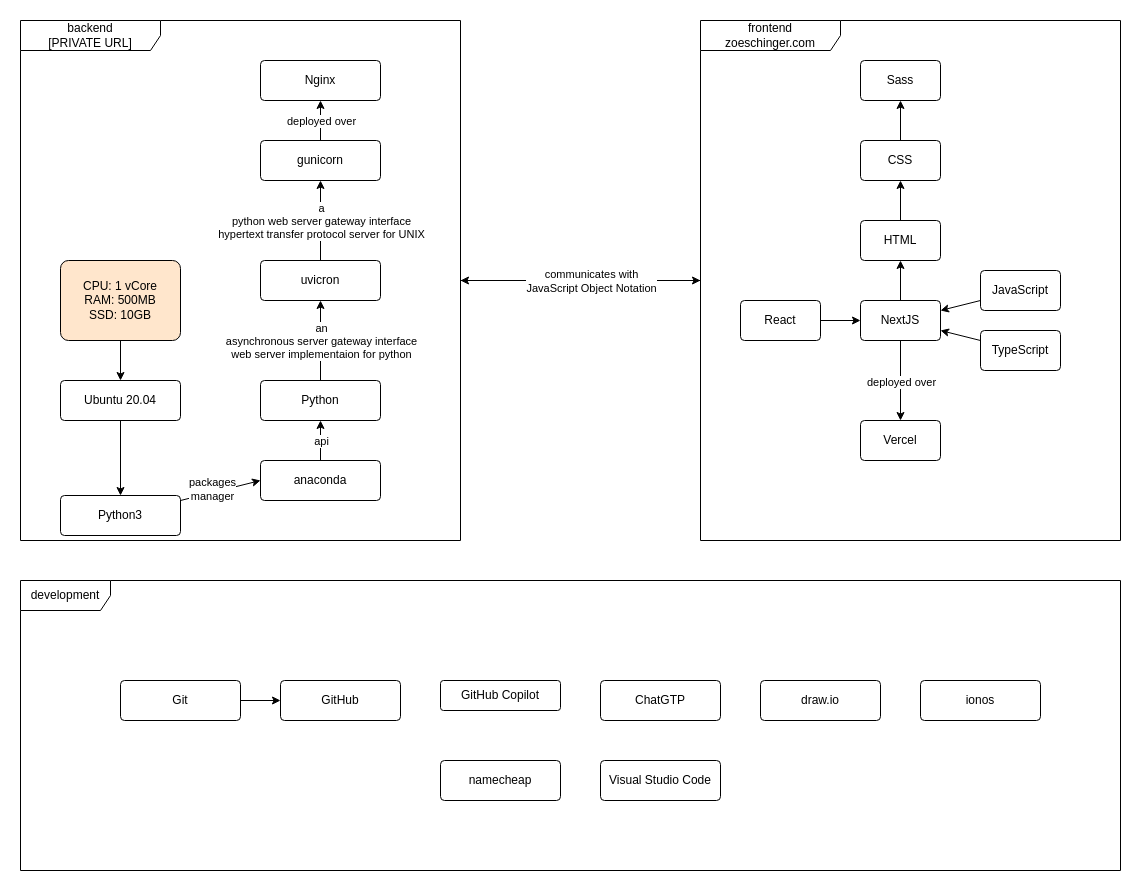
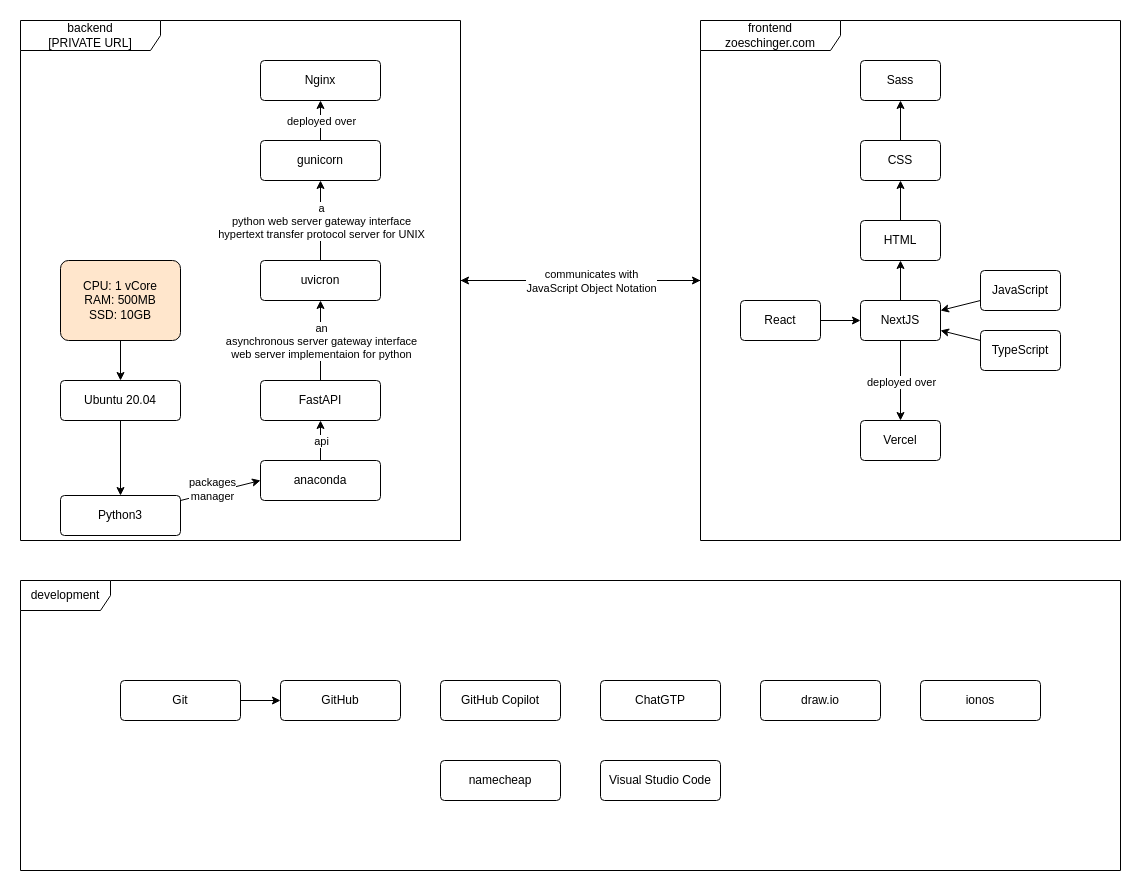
node "Python": label "Python" -> "FastAPI"
node "GitHub Copilot": size 120x30 -> 120x40
